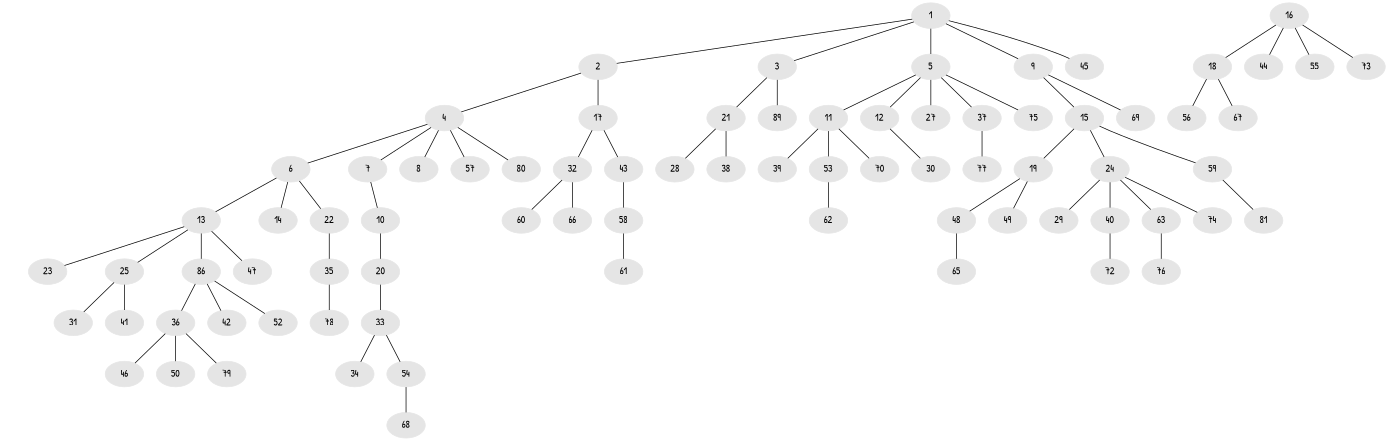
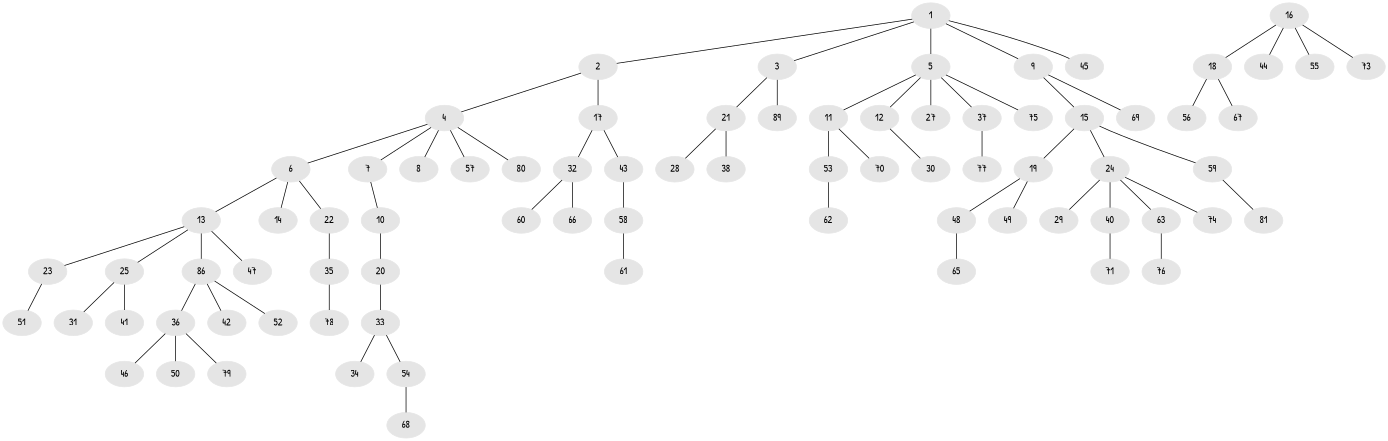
node "39": removed
node "72": label "72" -> "71"
node "51": added
